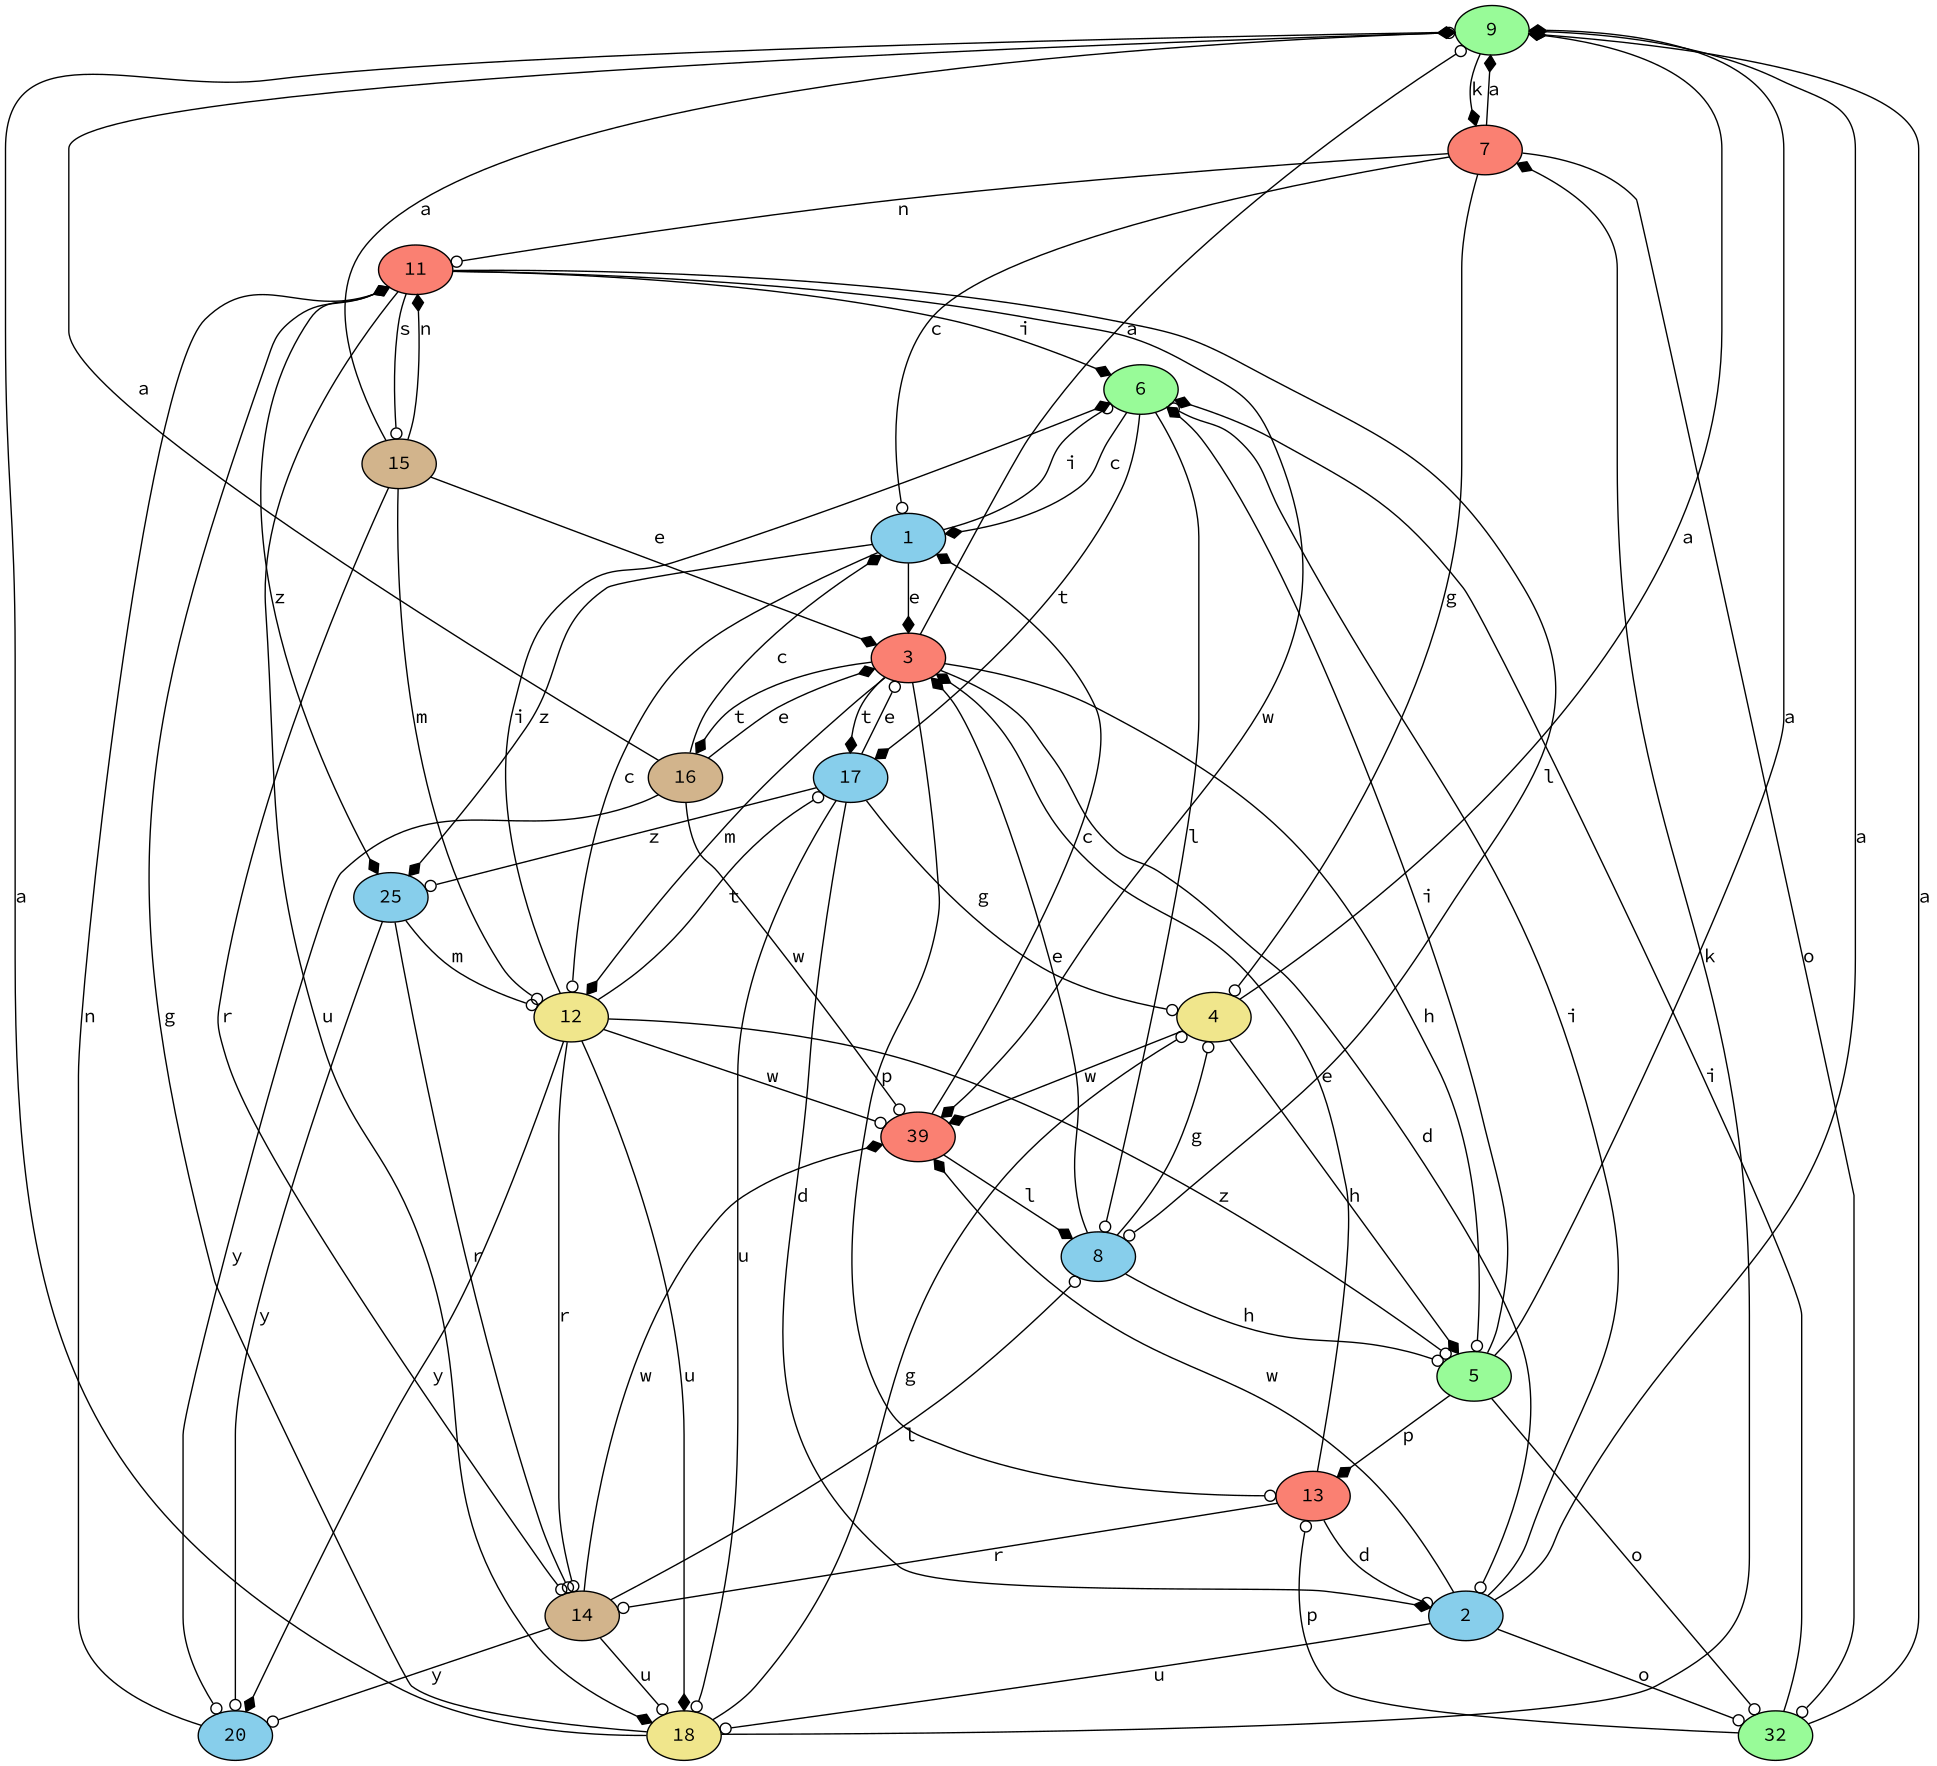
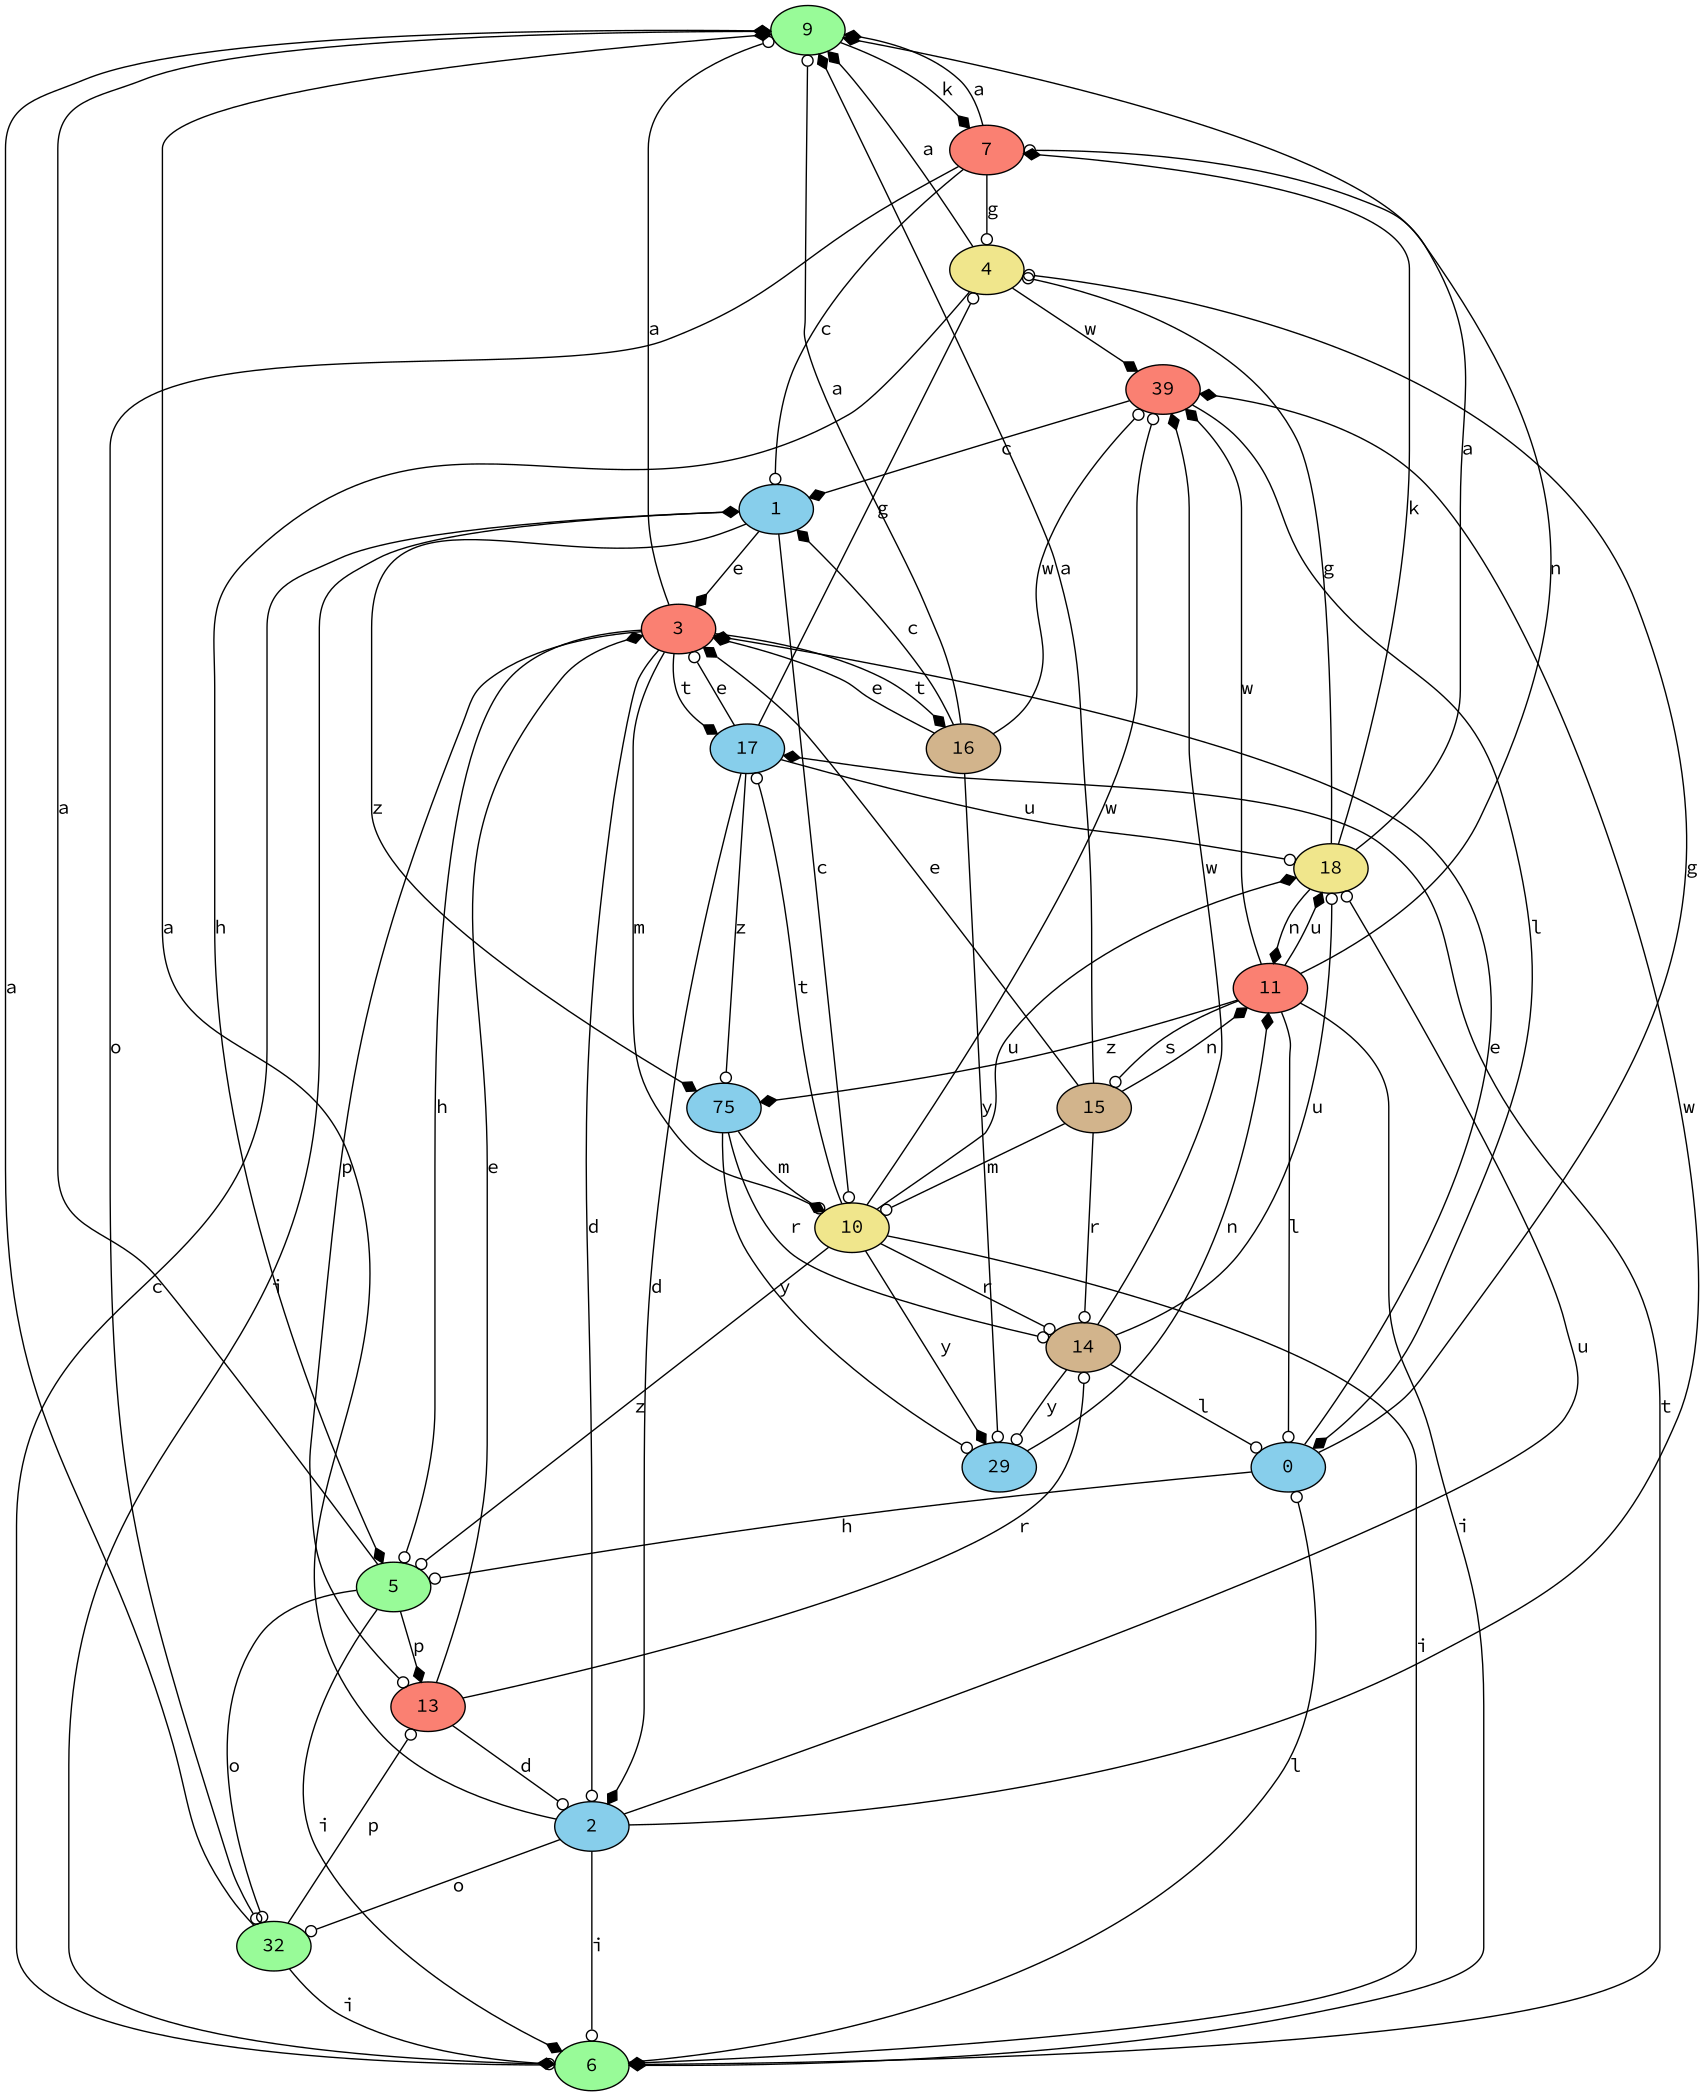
edge "7" -> "11": reversed
node "25": label "25" -> "75"
edge "18" -> "11": label "g" -> "n"
node "12": label "12" -> "10"
node "8": label "8" -> "0"
node "20": label "20" -> "29"
